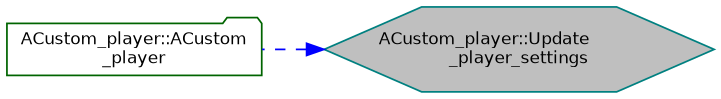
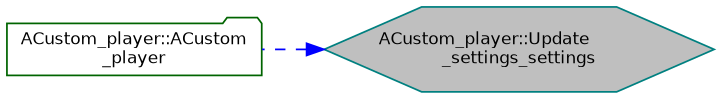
node "ACustom_player::Update _player_settings": label "ACustom_player::Update _player_settings" -> "ACustom_player::Update _settings_settings"
